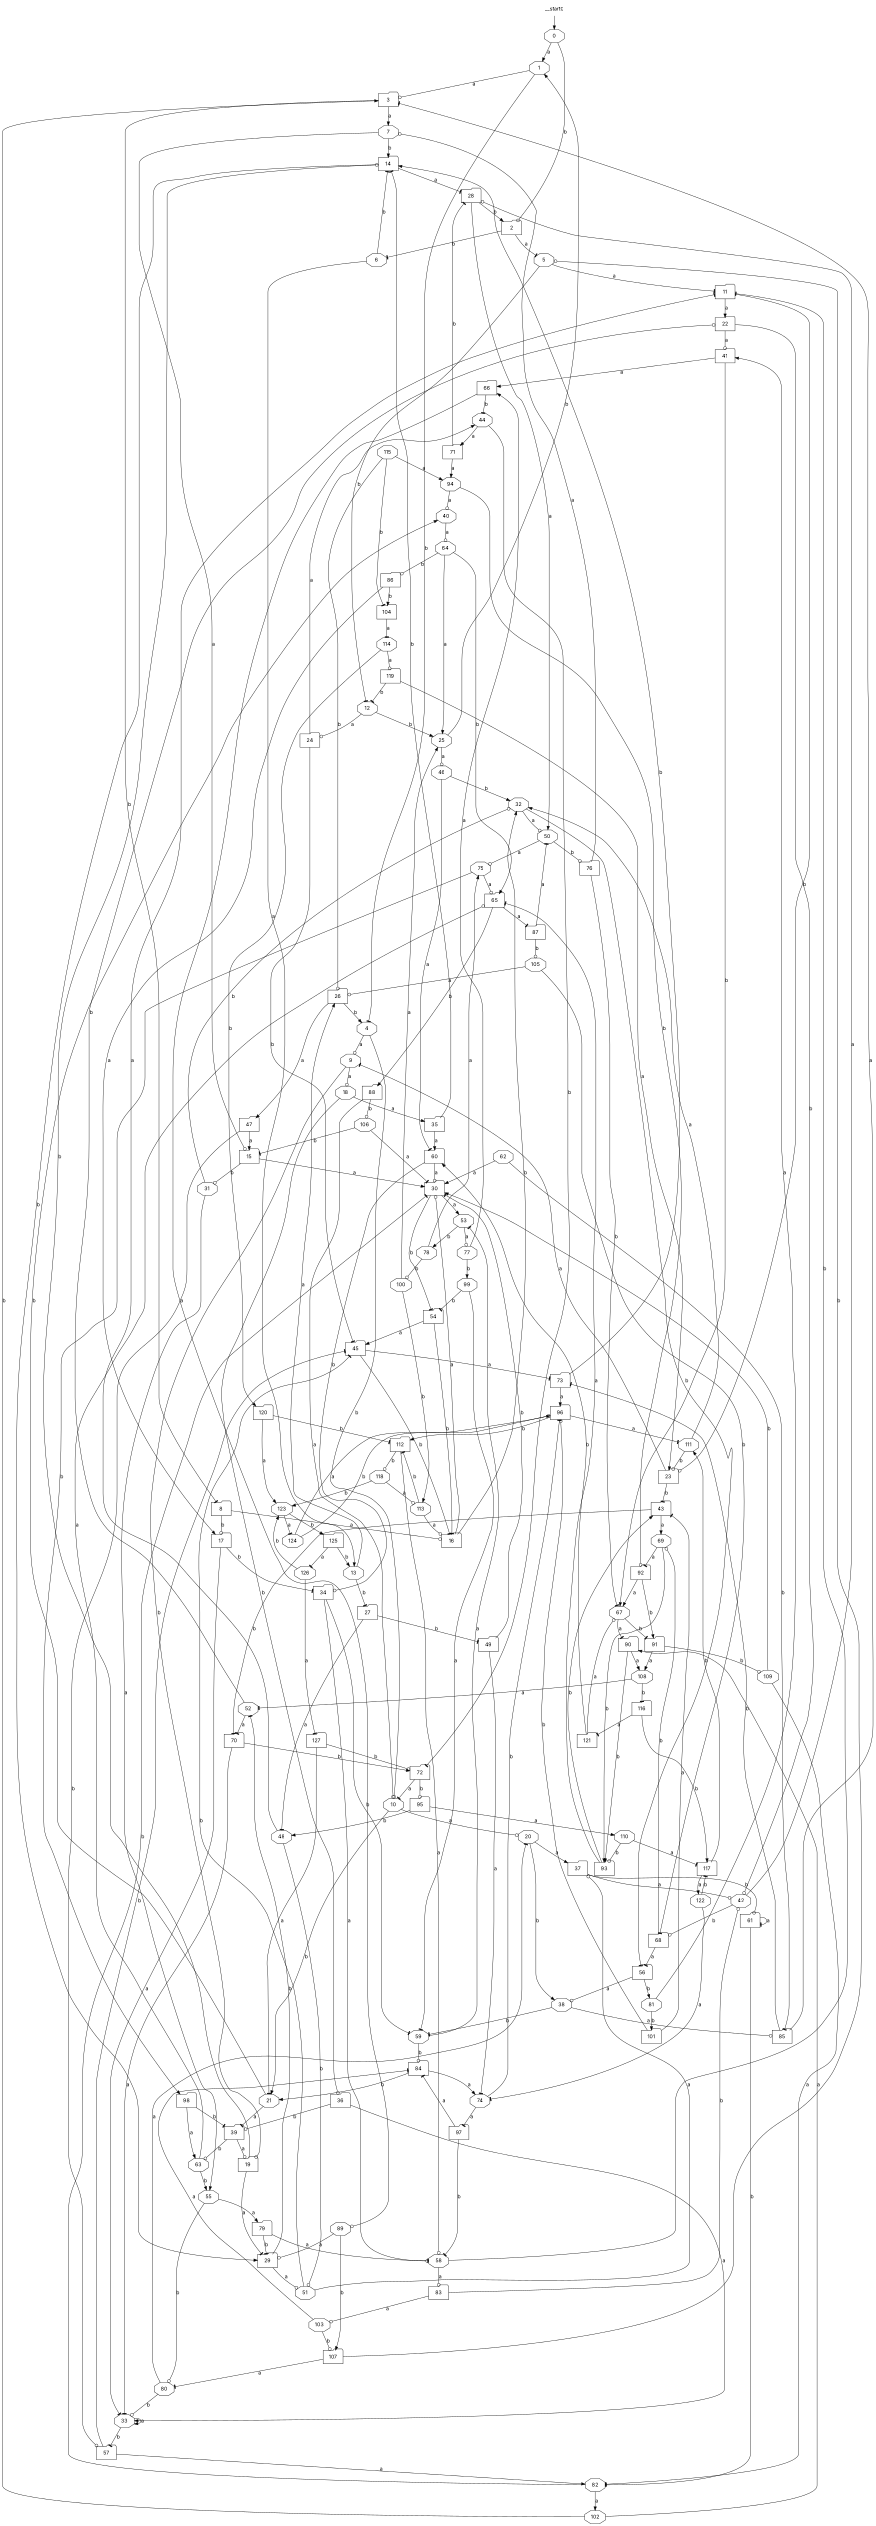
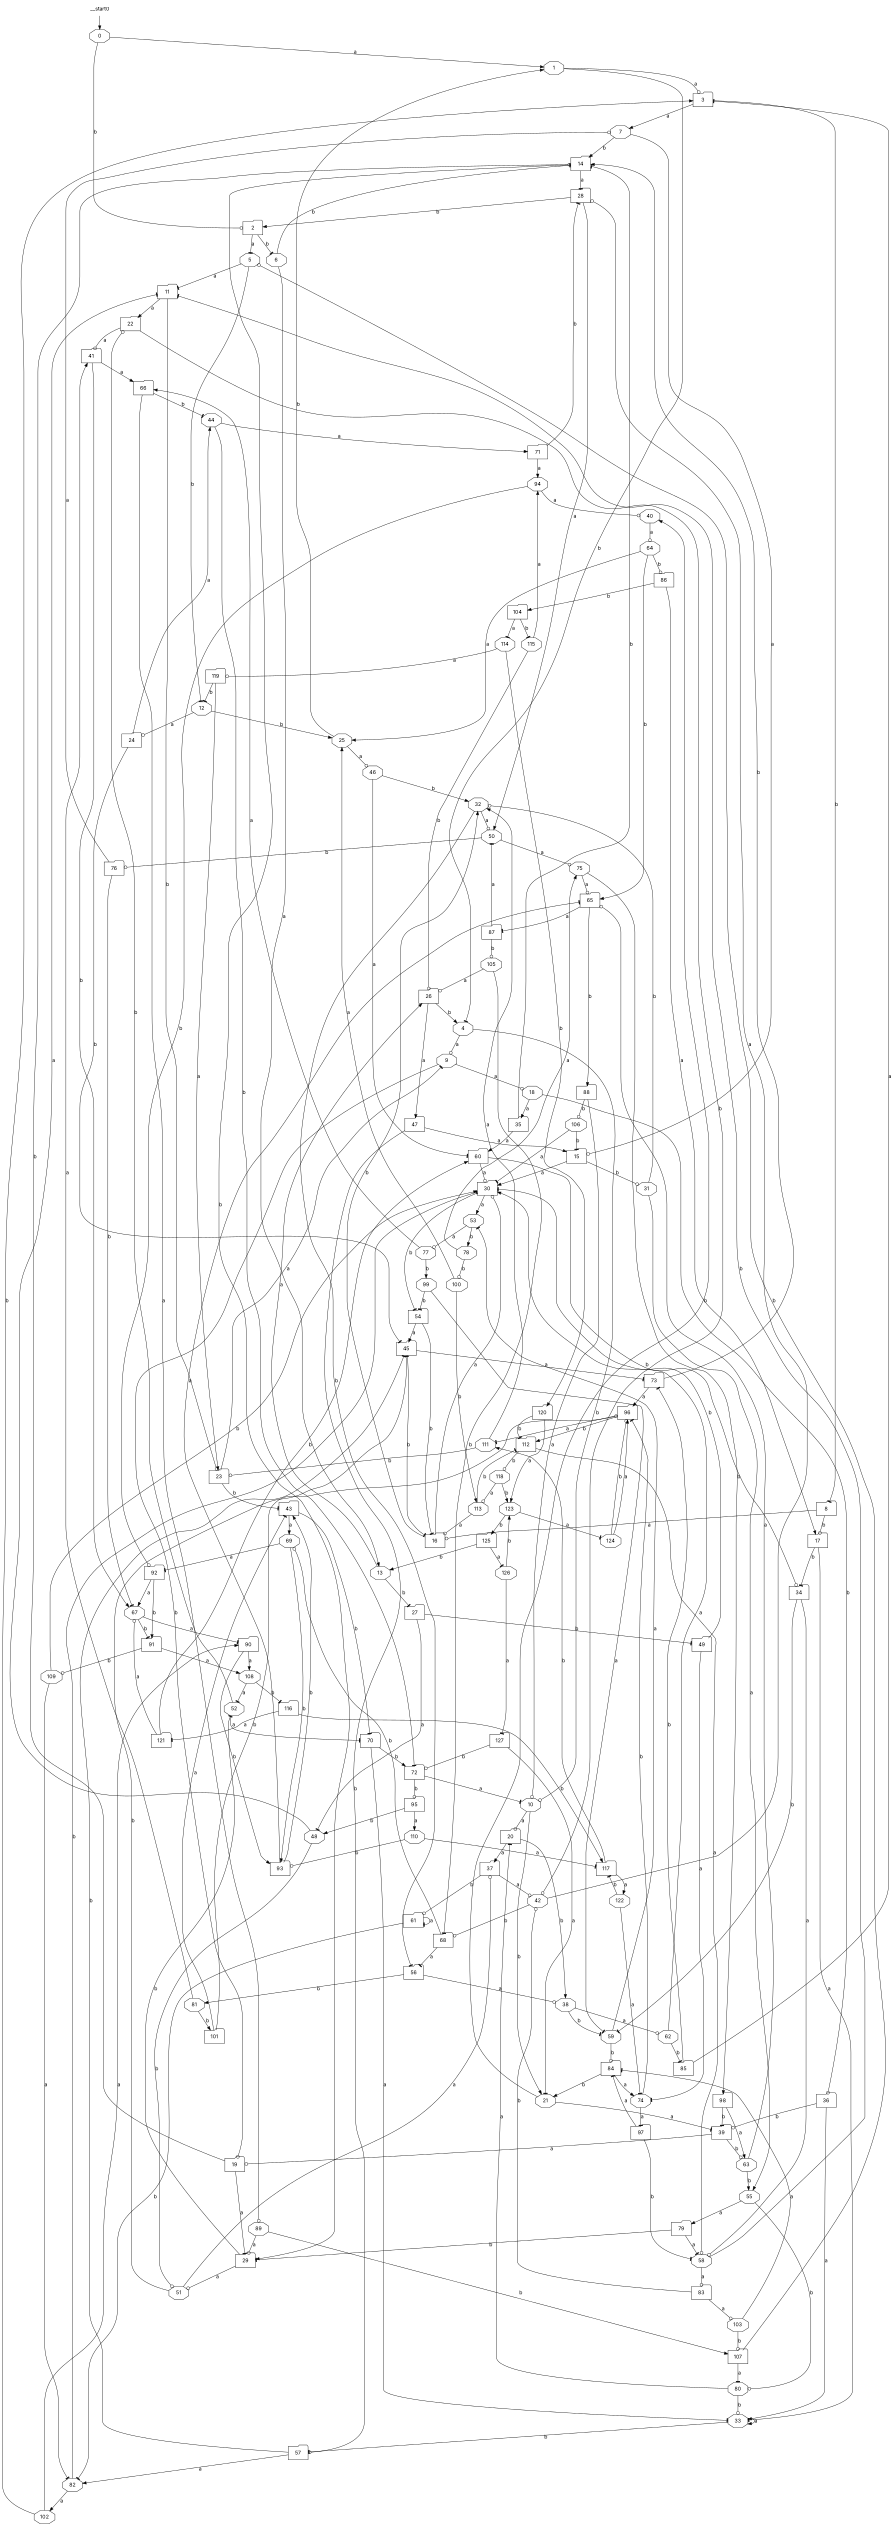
edge "115" -> "104": reversed
node "20": shape octagon -> folder
edge "38" -> "85": now "38" -> "62"
